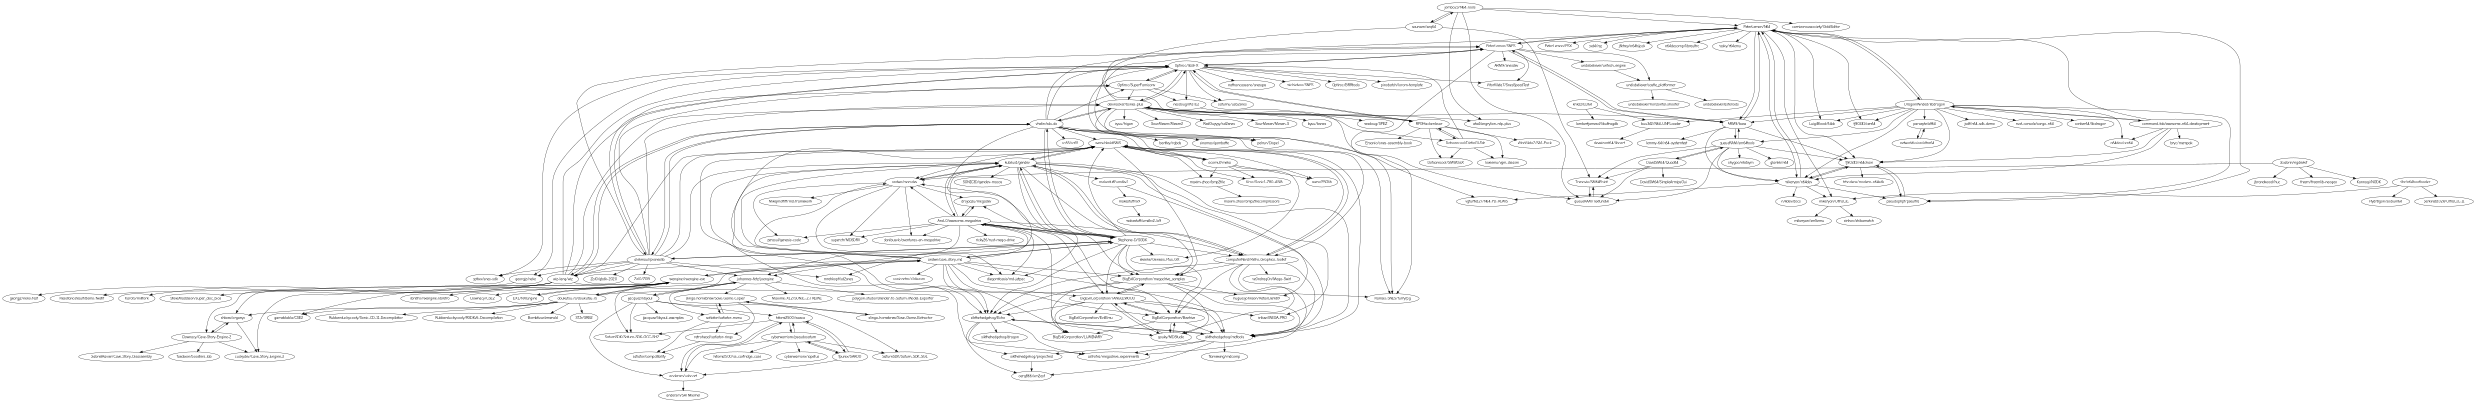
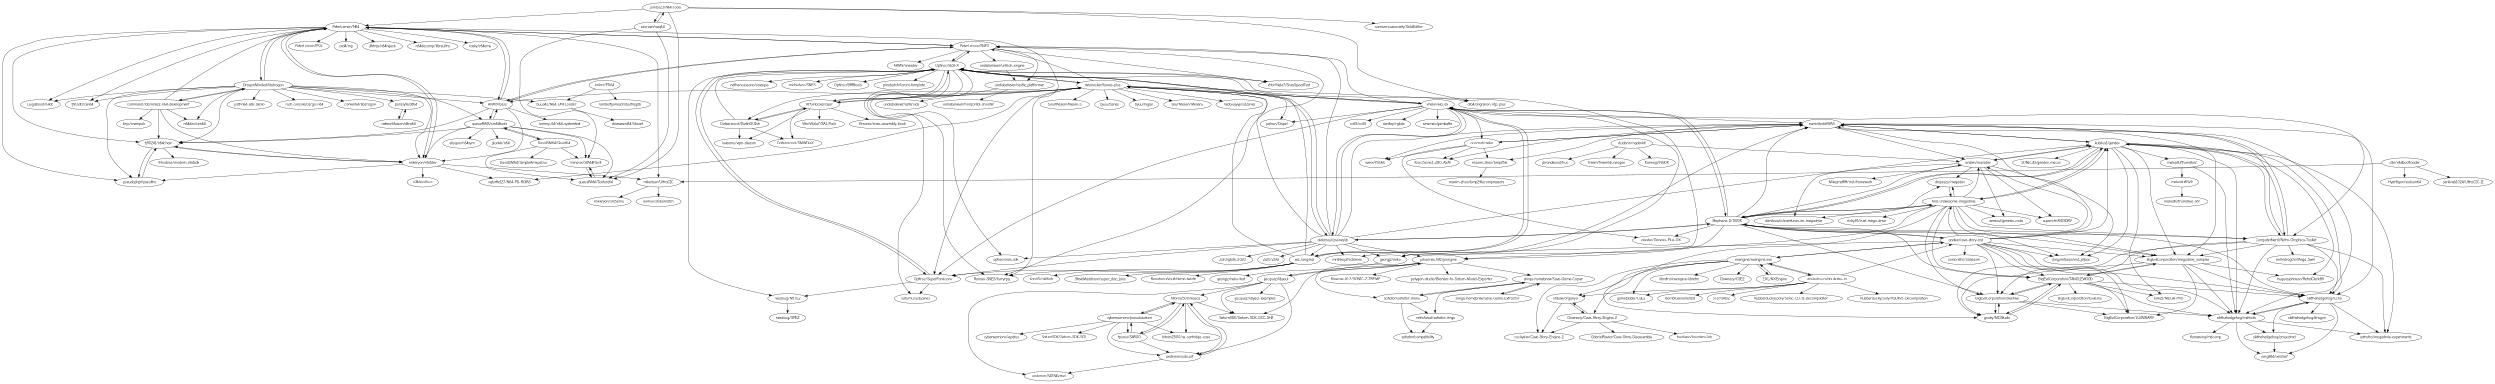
edge "Optiroc/SuperFamiconv" -> "devinacker/bsnes-plus": reversed
node "command-tab/awesome-n64-development": label "command-tab/awesome-n64-development" -> "command-tab/krikzz-n64-development"
edge "andwn/cave-story-md" -> "wiz-lang/wiz": now "andwn/cave-story-md" -> "georgjz/neko"
edge "ijacquez/libyaul" -> "SaturnSDK/Saturn-SDK-SGL": now "ijacquez/libyaul" -> "andersm/SATNKernel"
edge "hitomi2500/wasca" -> "hitomi2500/ss-cartridge-case": added
